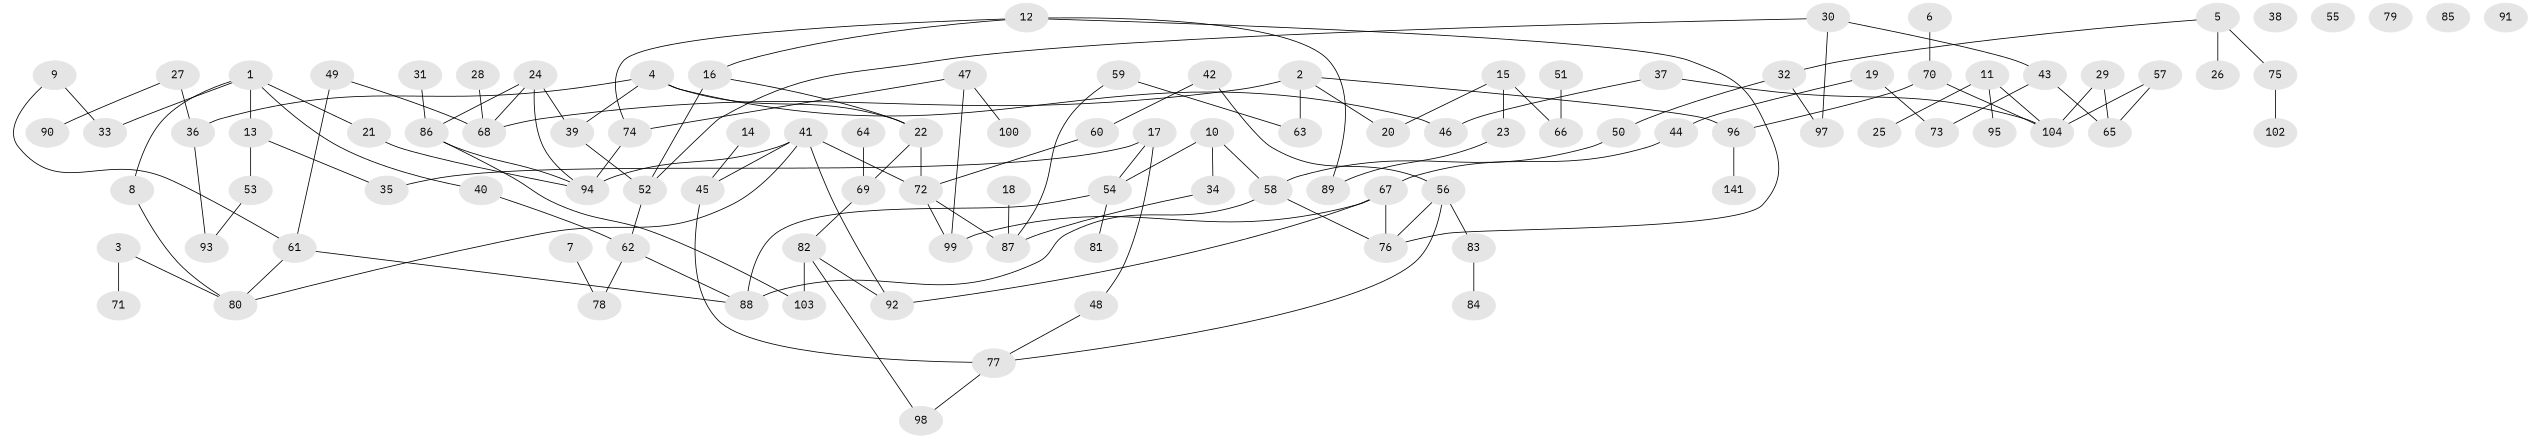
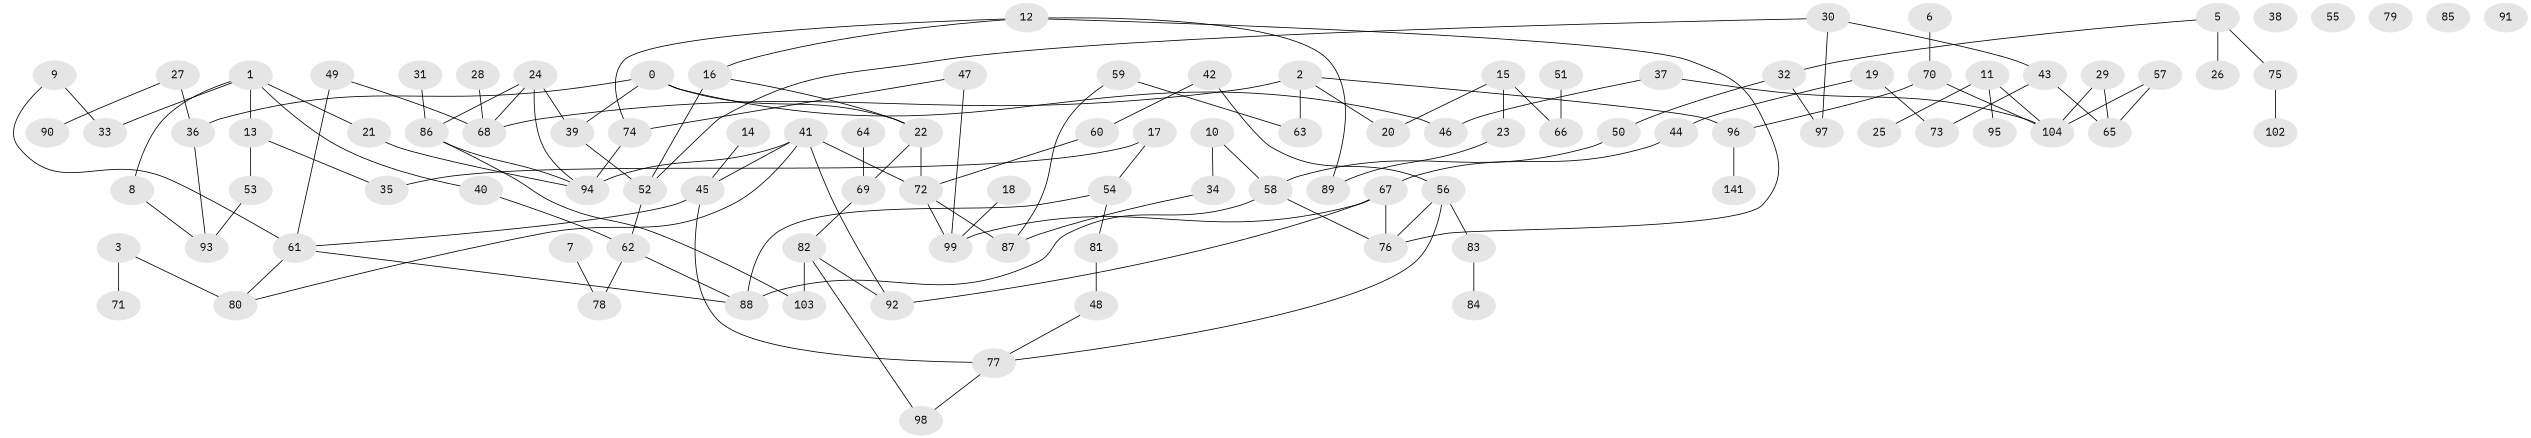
node "4": label "4" -> "0"
node "100": removed
edge "10" -- "54": removed
edge "18" -- "87": now "18" -- "99"
edge "17" -- "48": now "81" -- "48"
edge "45" -- "61": added
edge "8" -- "80": now "8" -- "93"
